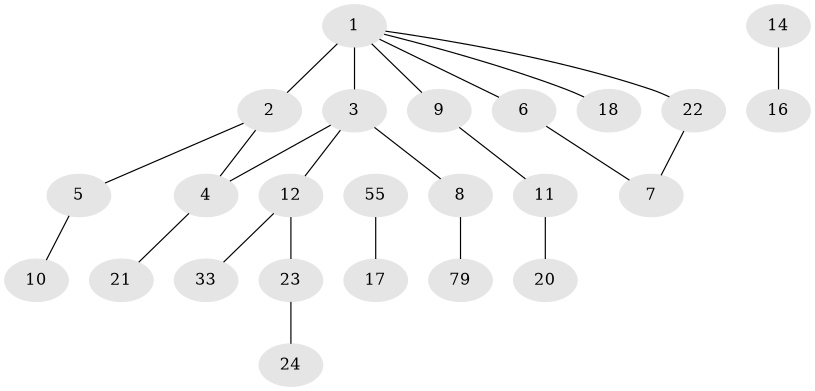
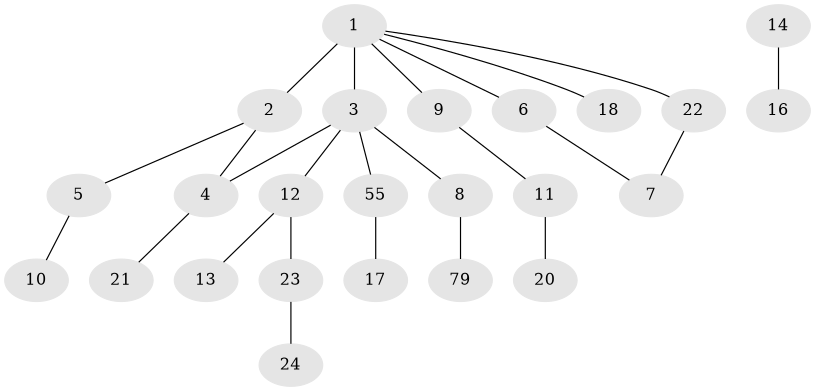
edge "3" -- "55": added
node "33": label "33" -> "13"
